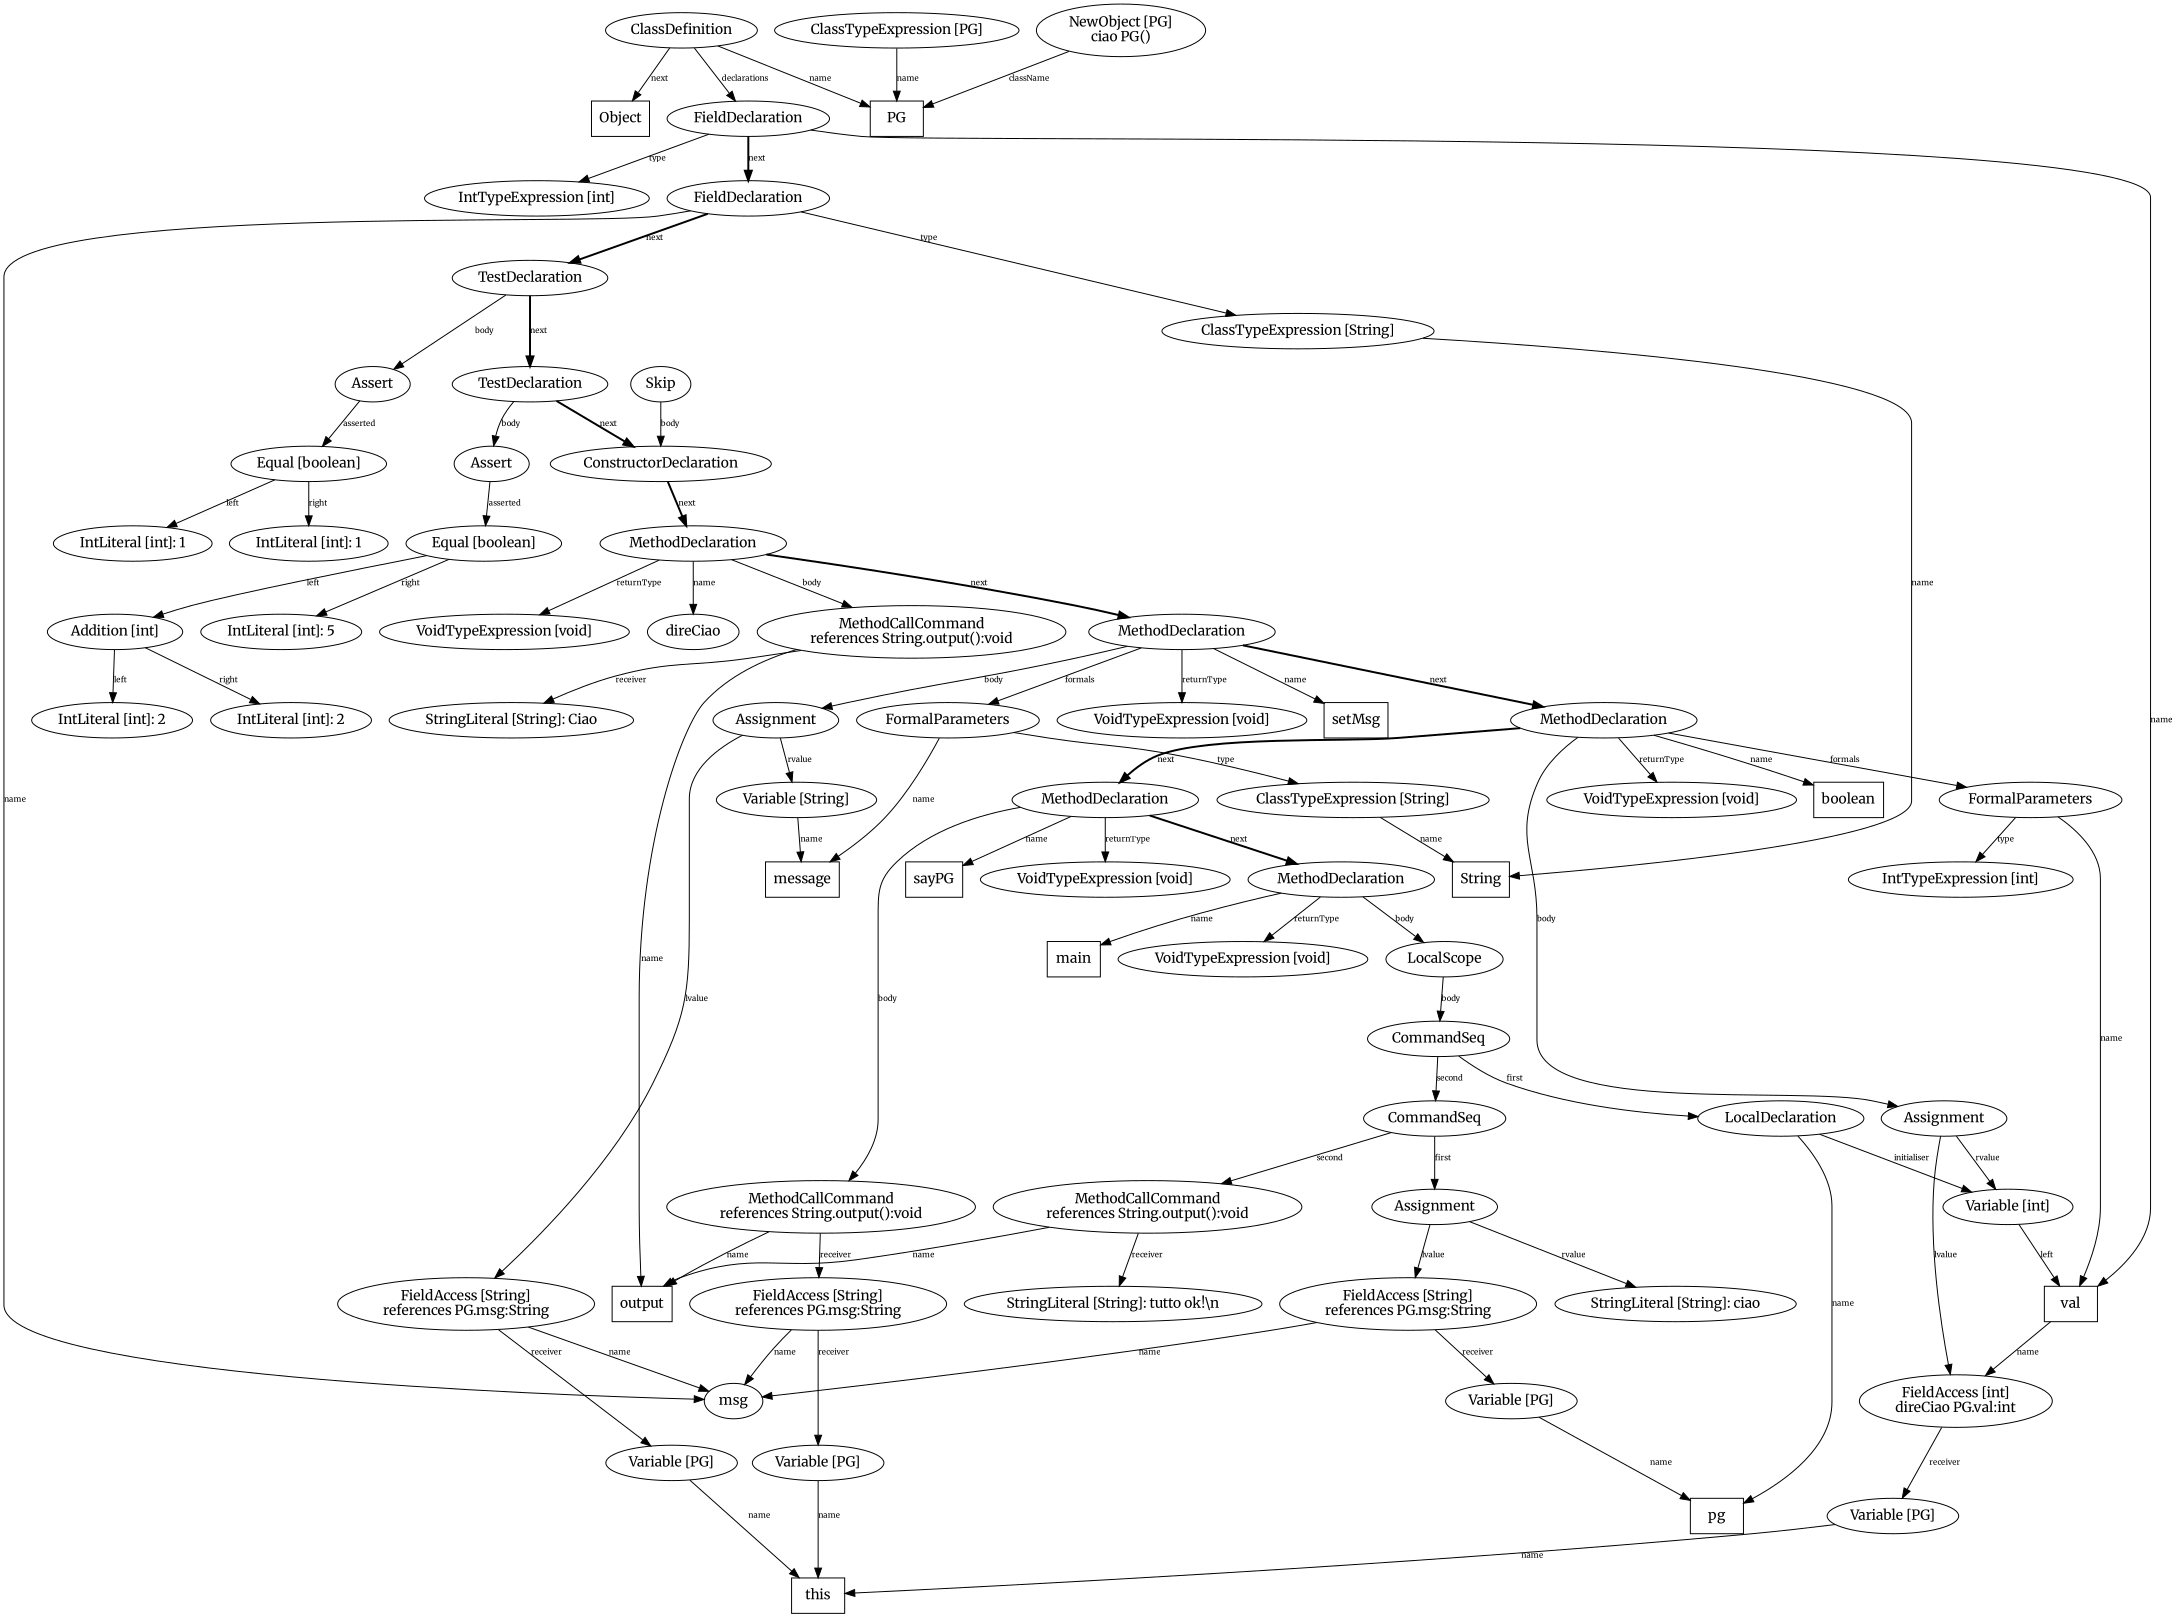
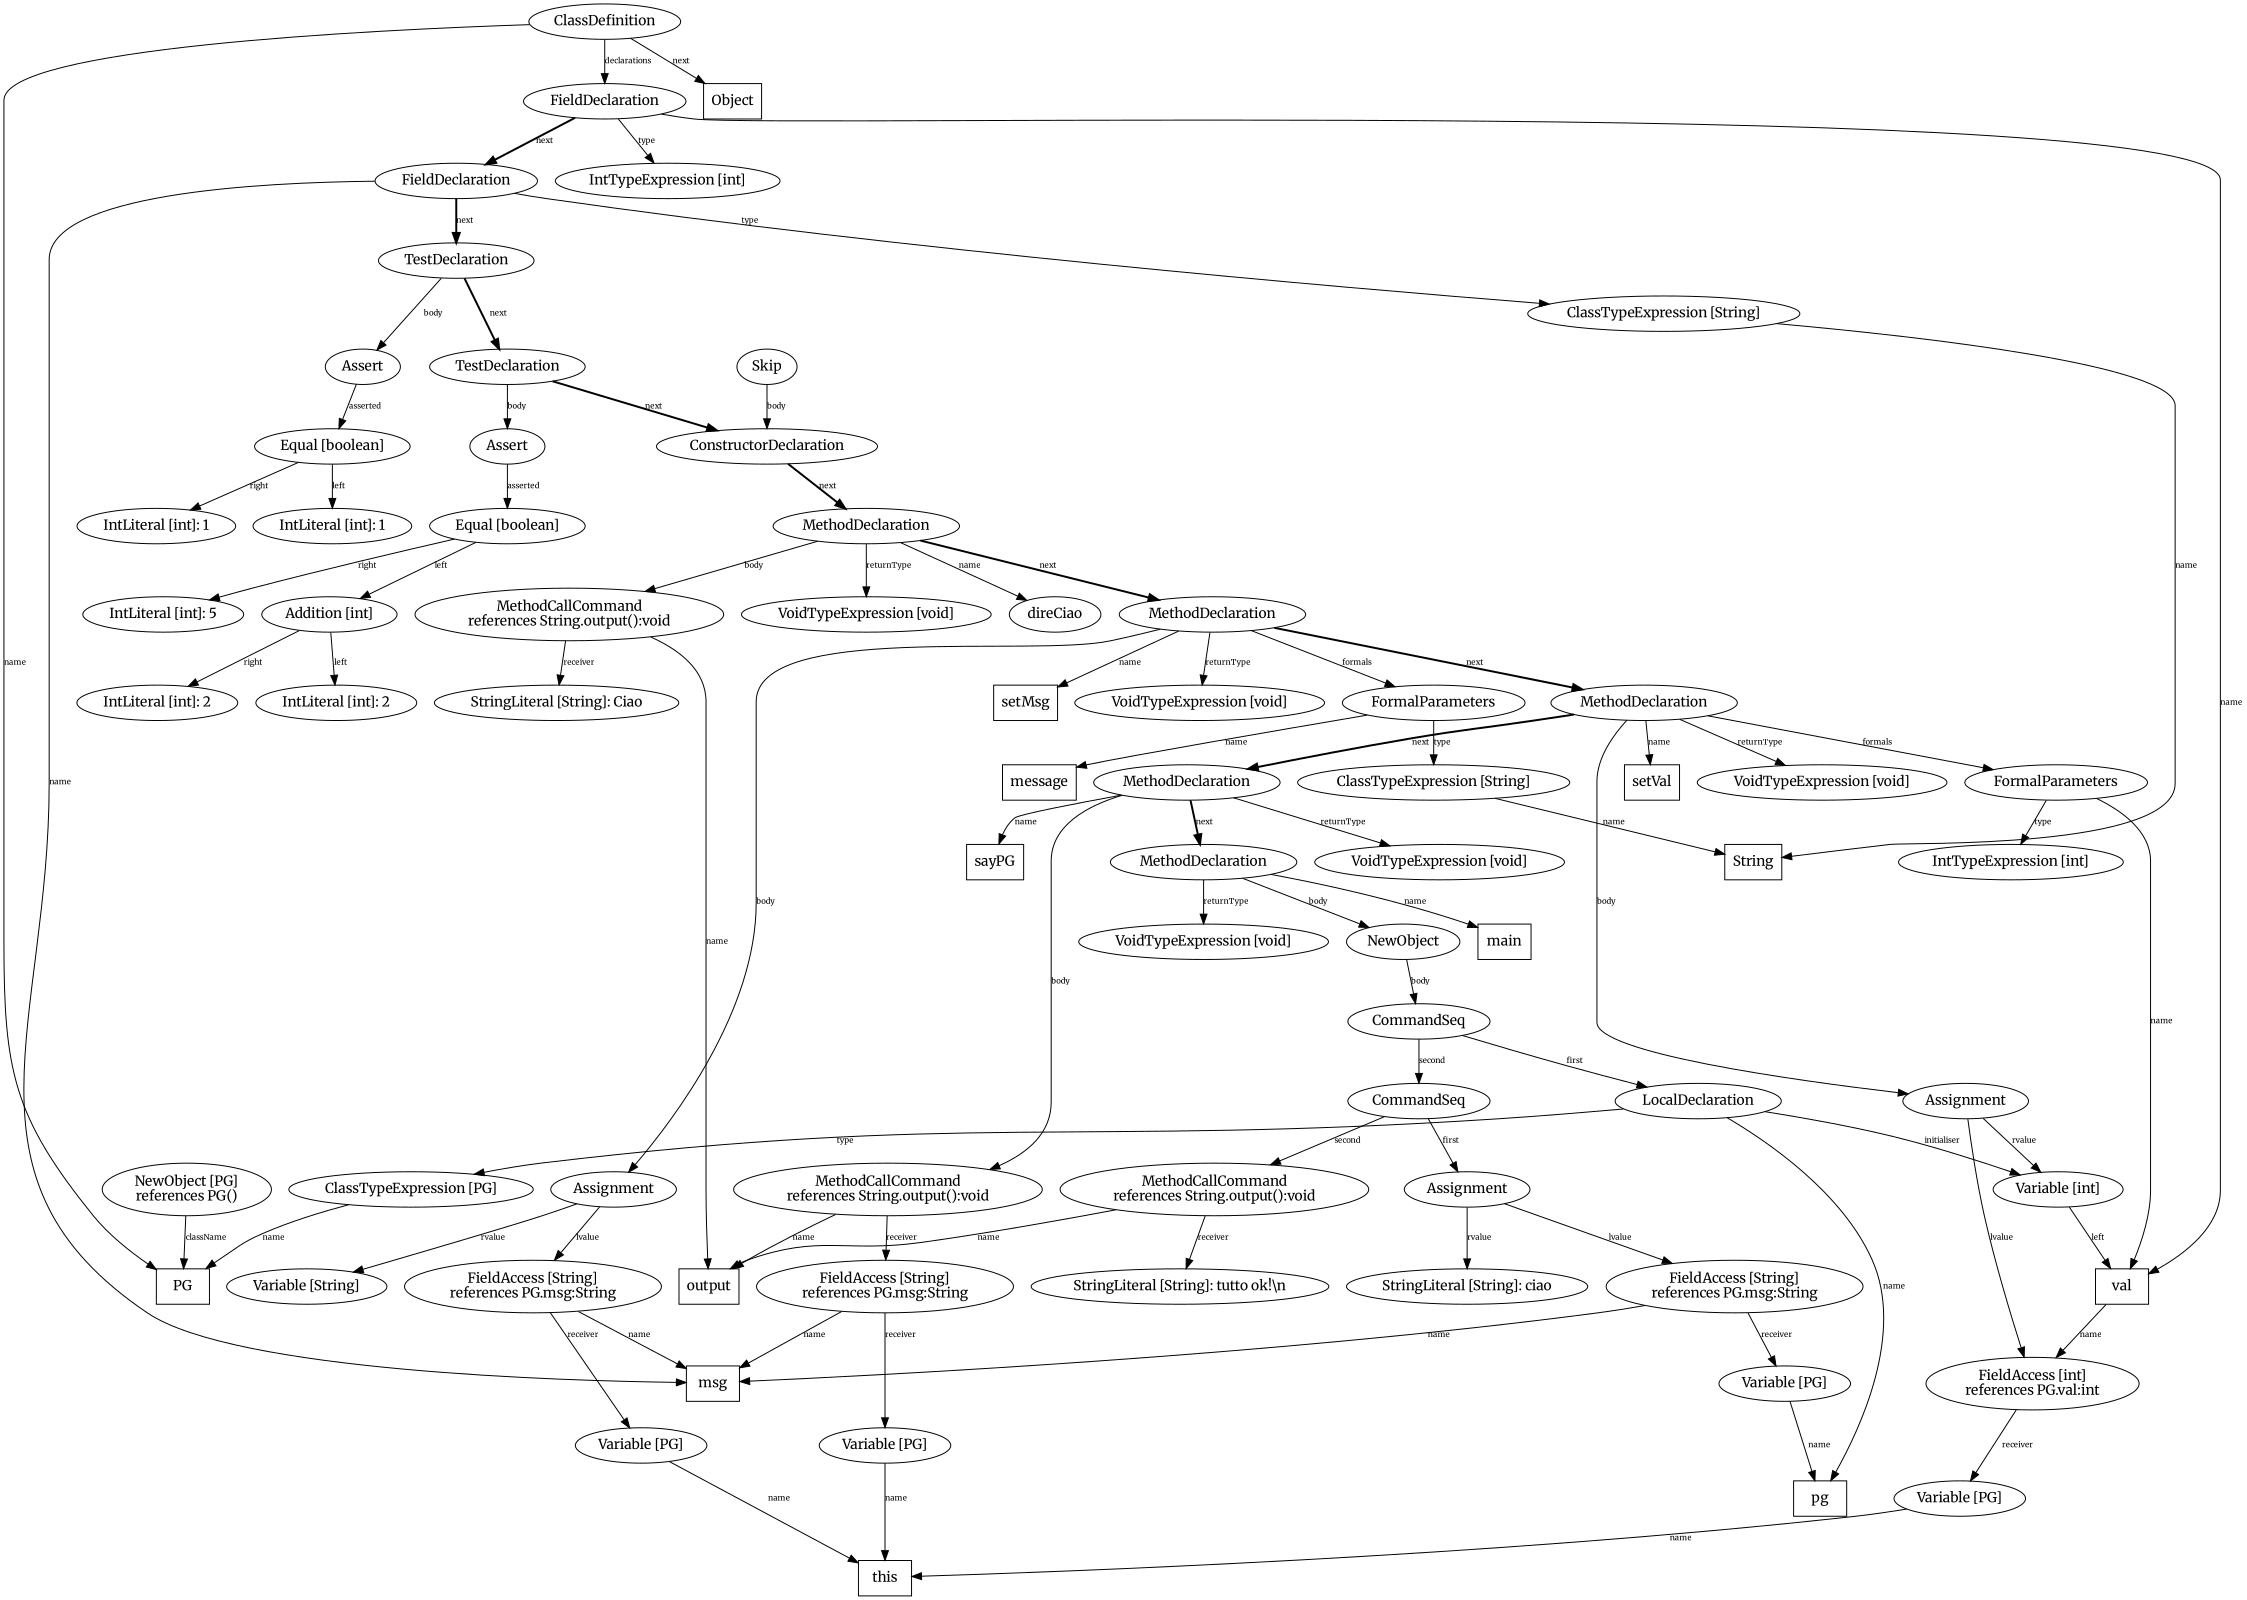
node "NewObject [PG] ciao PG()": label "NewObject [PG] ciao PG()" -> "NewObject [PG] references PG()"
node "boolean": label "boolean" -> "setVal"
edge "Variable [String]" -> "message": removed, label "name"
node "LocalScope": label "LocalScope" -> "NewObject"
edge "LocalDeclaration" -> "ClassTypeExpression [PG]": added, label "type"
node "msg": shape ellipse -> box
node "FieldAccess [int] direCiao PG.val:int": label "FieldAccess [int] direCiao PG.val:int" -> "FieldAccess [int] references PG.val:int"
